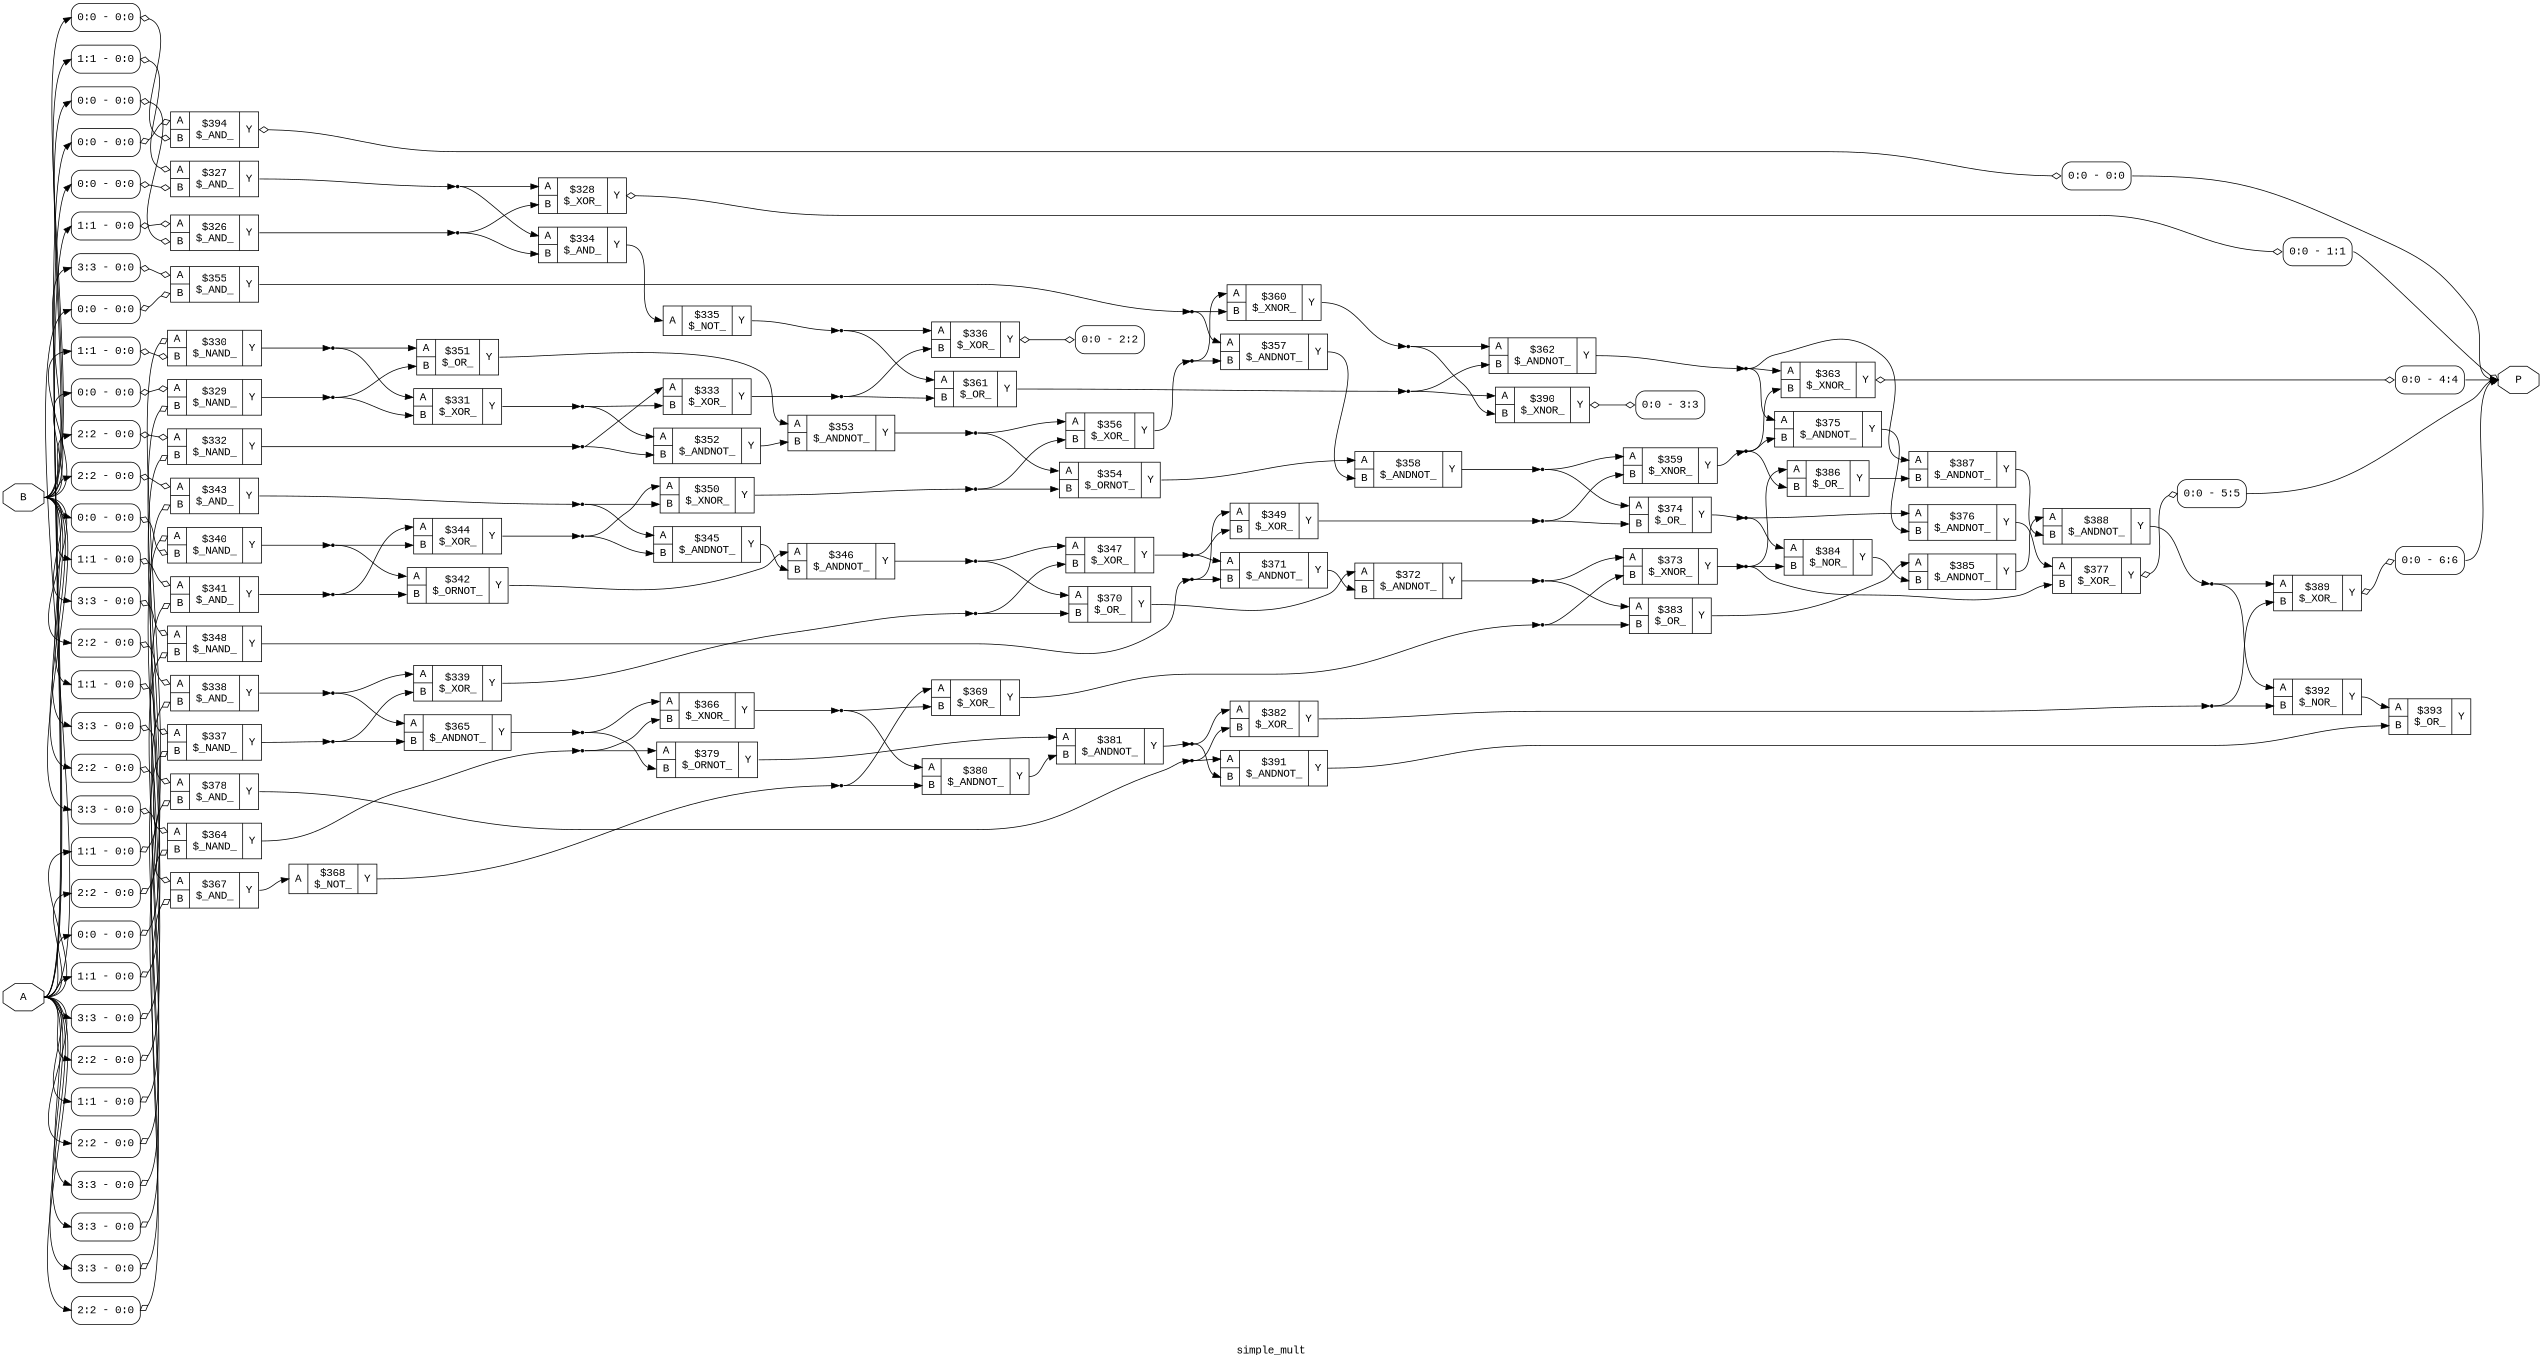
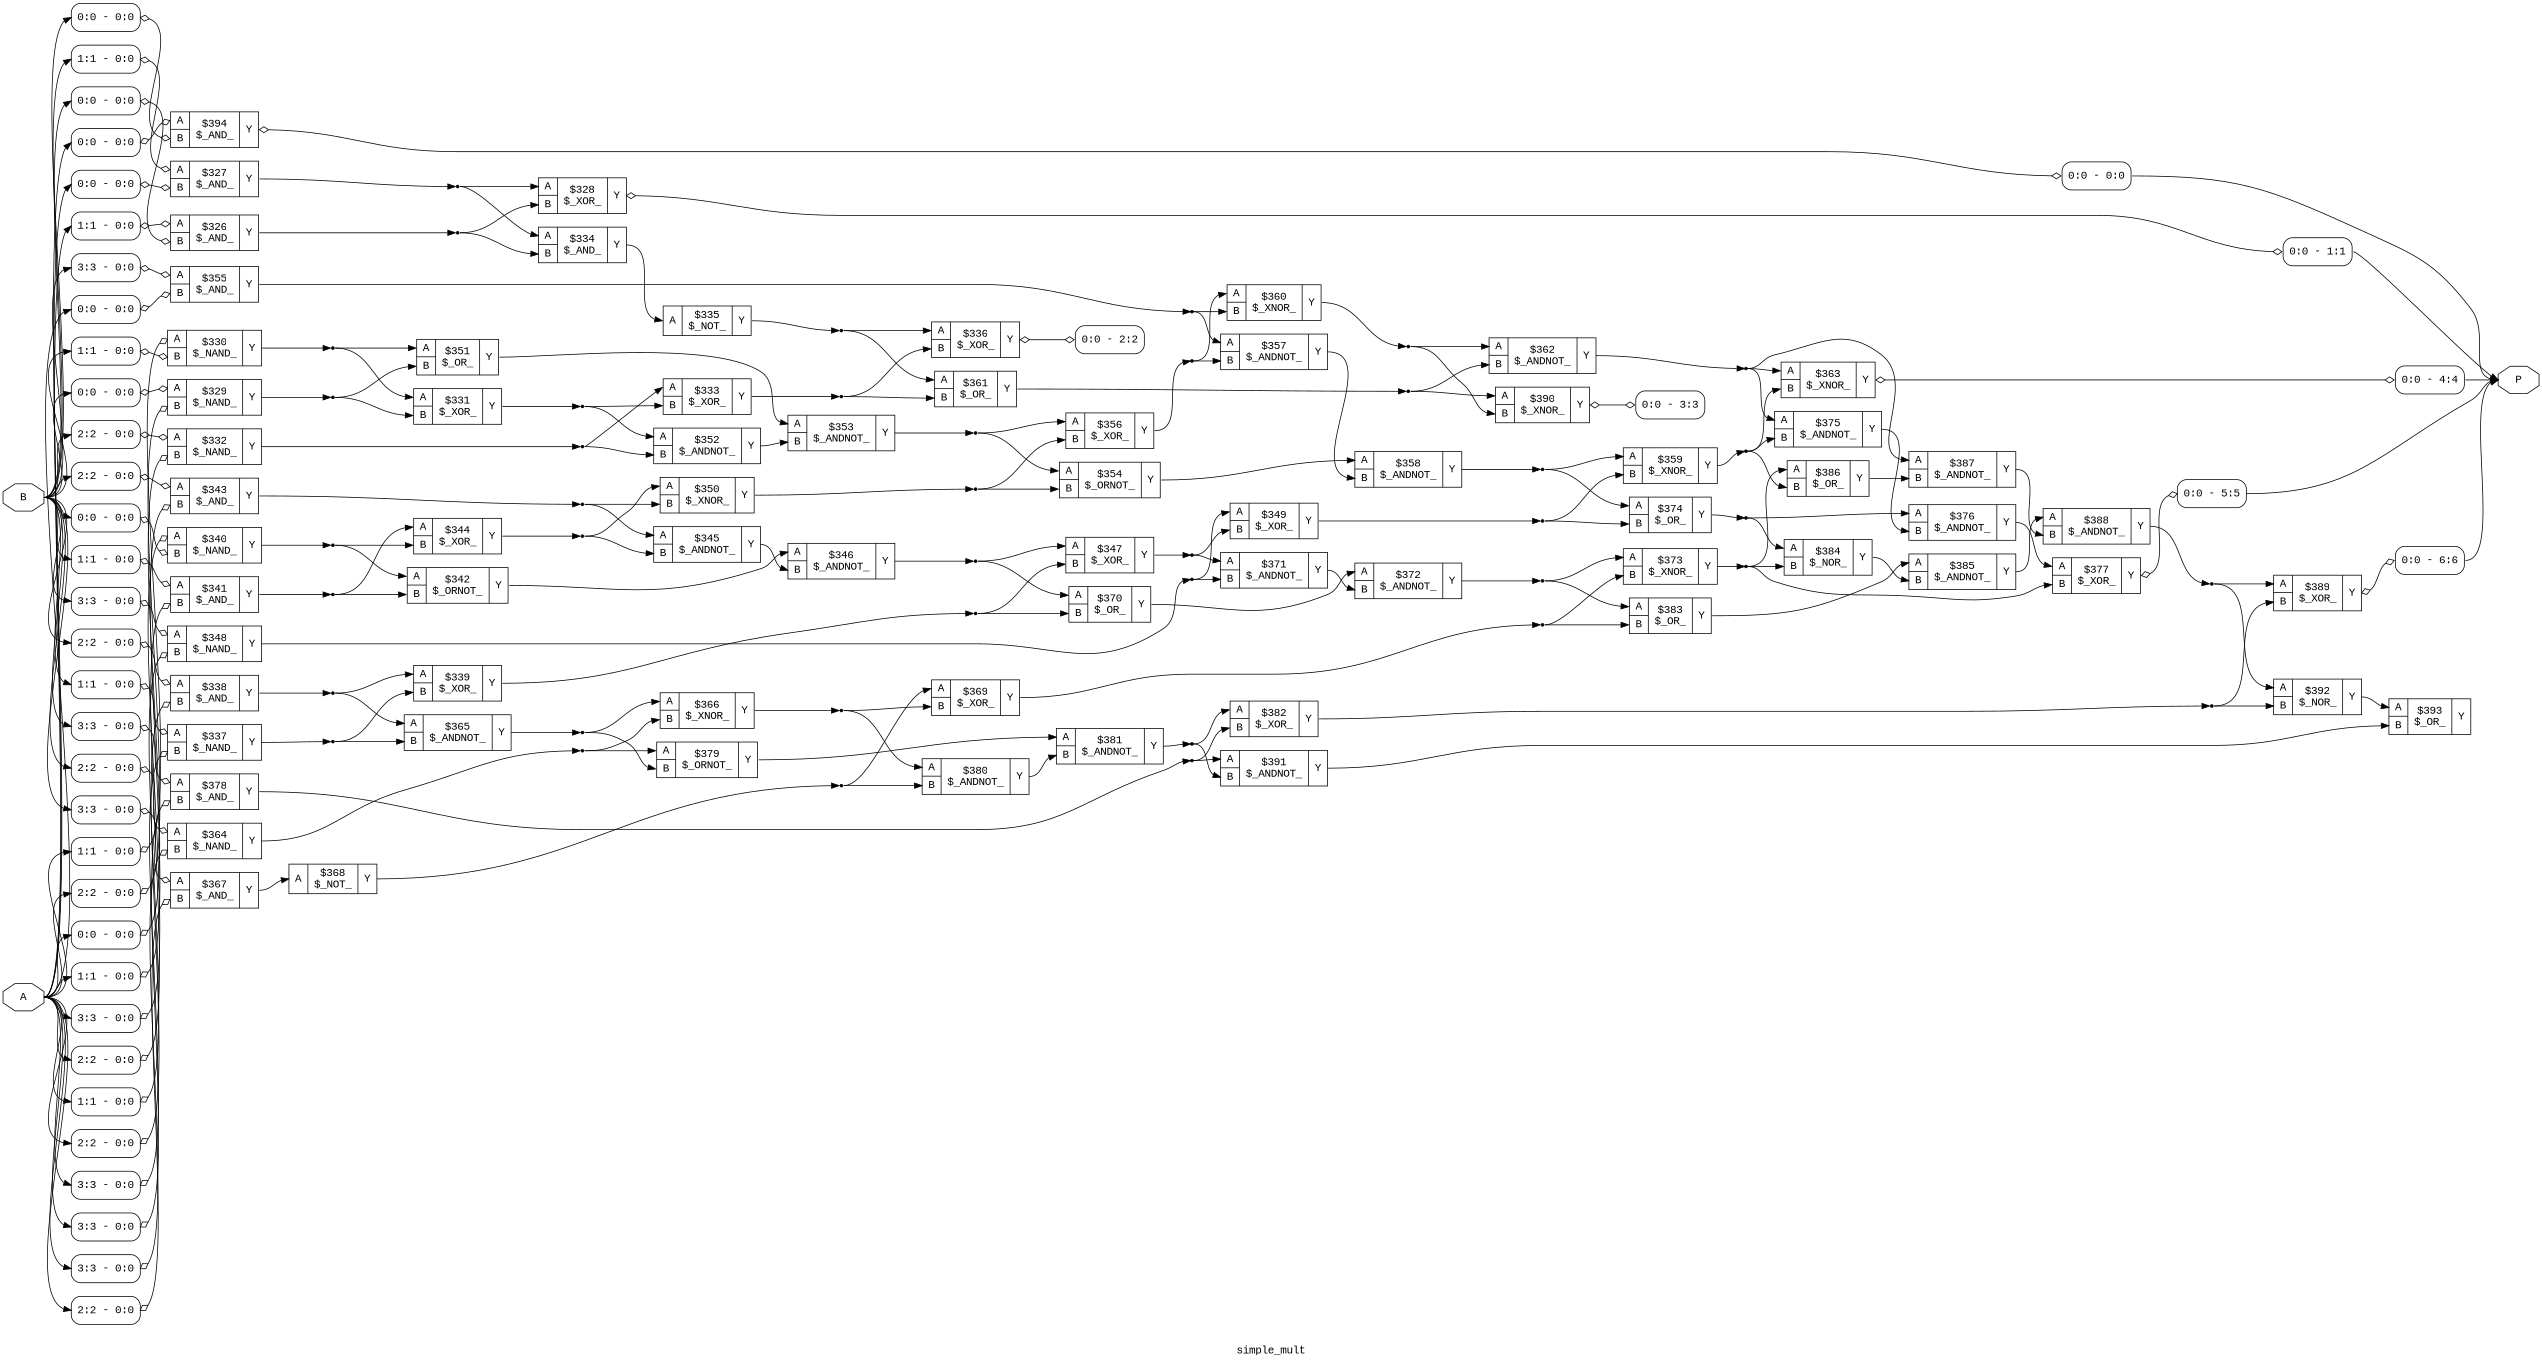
edge "0:0 - 1:1" -> "P": arrowhead odiamond -> normal
edge "0:0 - 5:5" -> "P": arrowhead odiamond -> normal
